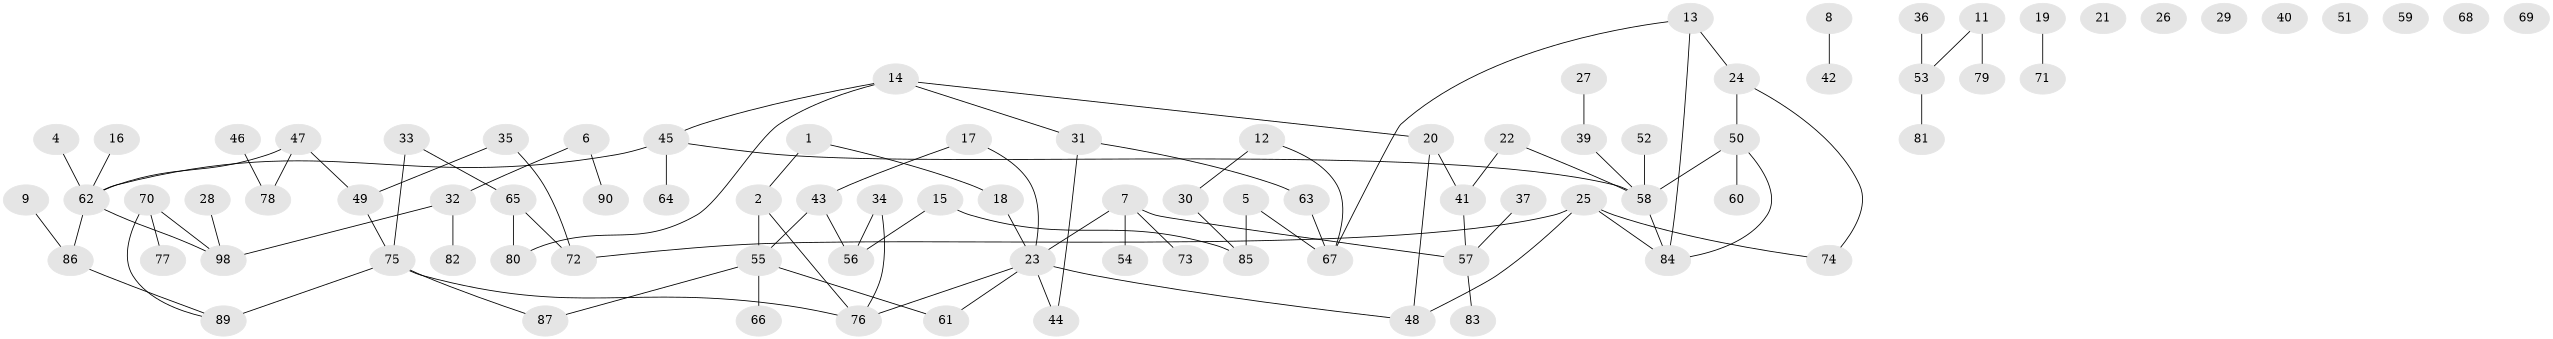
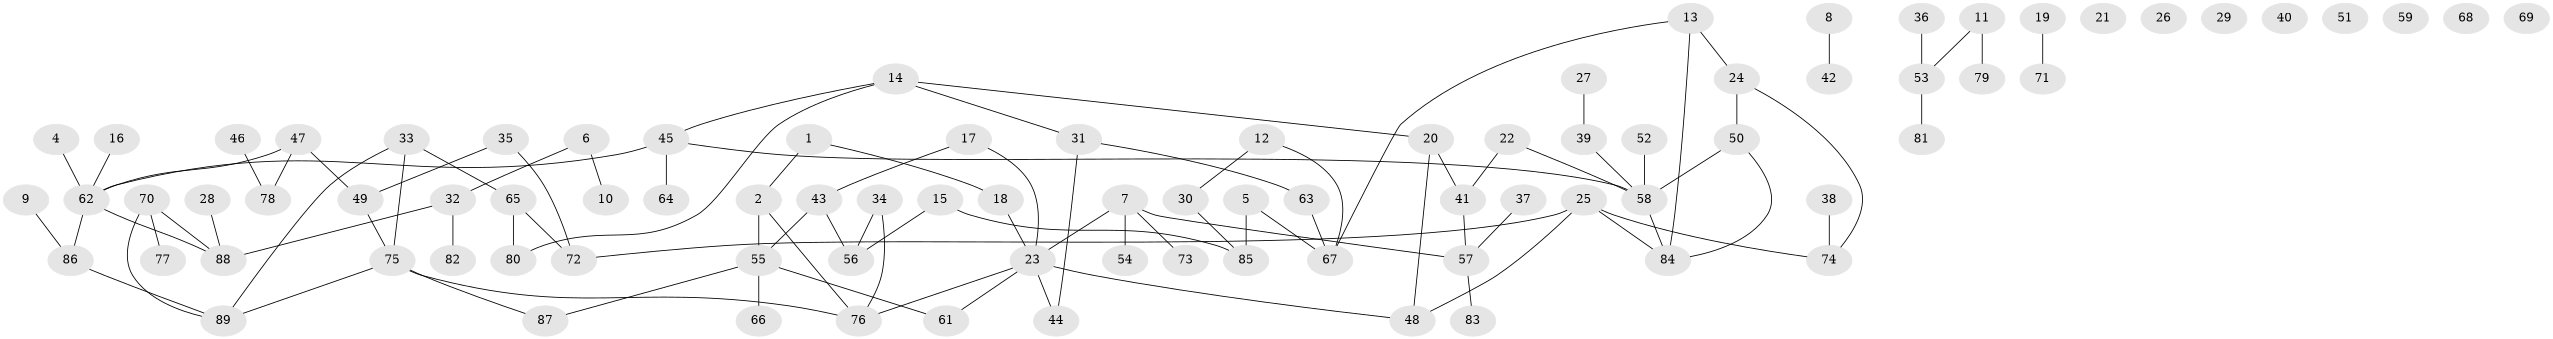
node "90": label "90" -> "10"
node "60": removed
node "38": added
edge "33" -- "89": added
node "98": label "98" -> "88"
